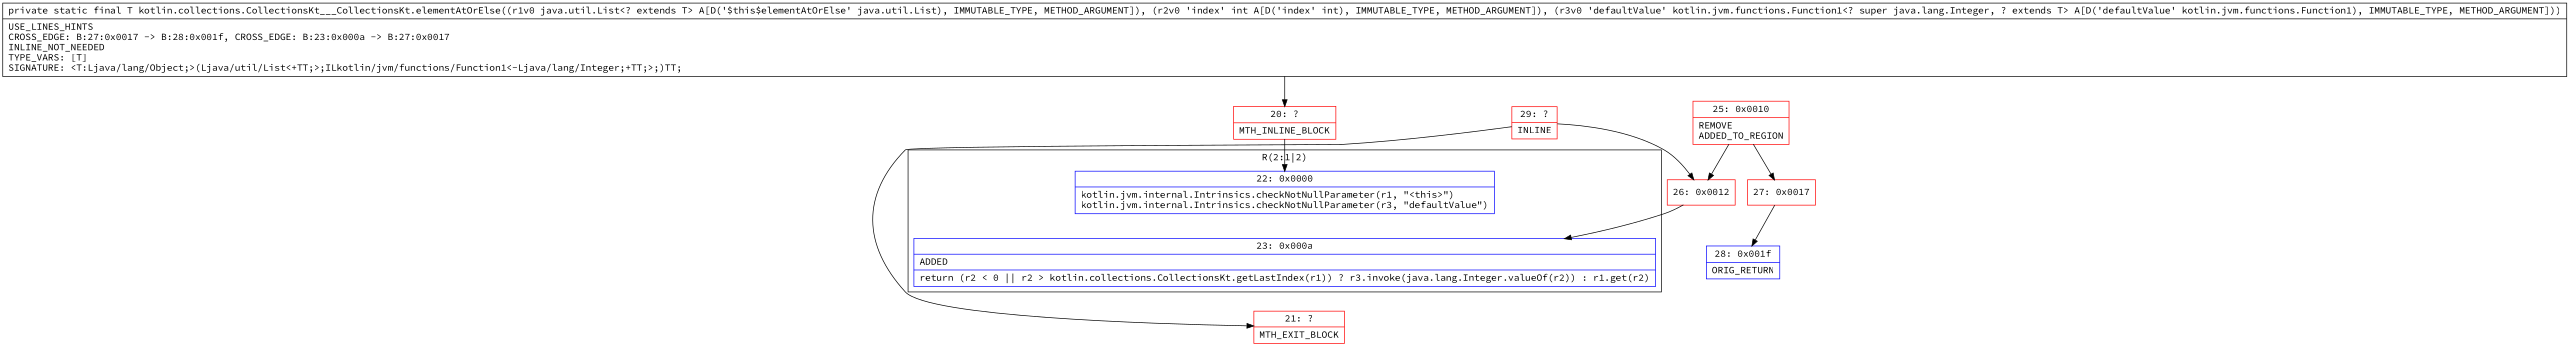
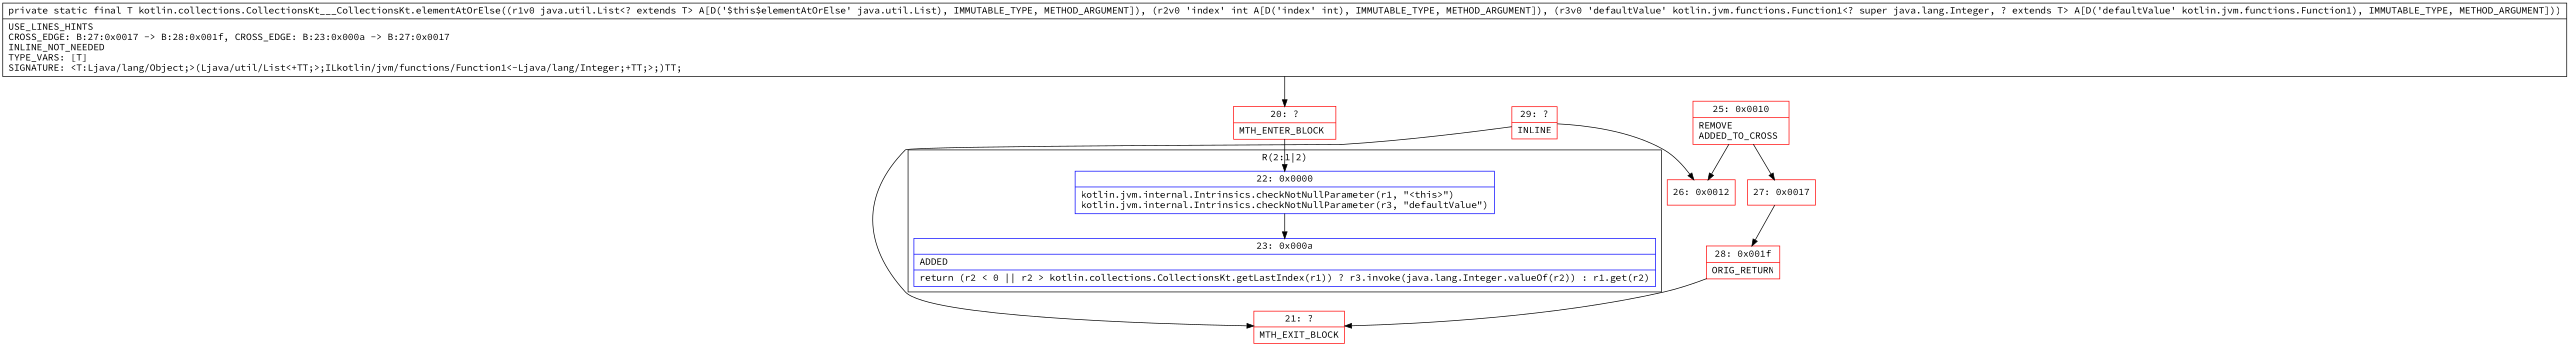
node "20: ?": text "MTH_INLINE_BLOCK" -> "MTH_ENTER_BLOCK"
node "25: 0x0010": text "ADDED_TO_REGION" -> "ADDED_TO_CROSS"
edge "26: 0x0012" -> "23: 0x000a": now "22: 0x0000" -> "23: 0x000a"
node "28: 0x001f": color blue -> red
edge "28: 0x001f" -> "21: ?": added
